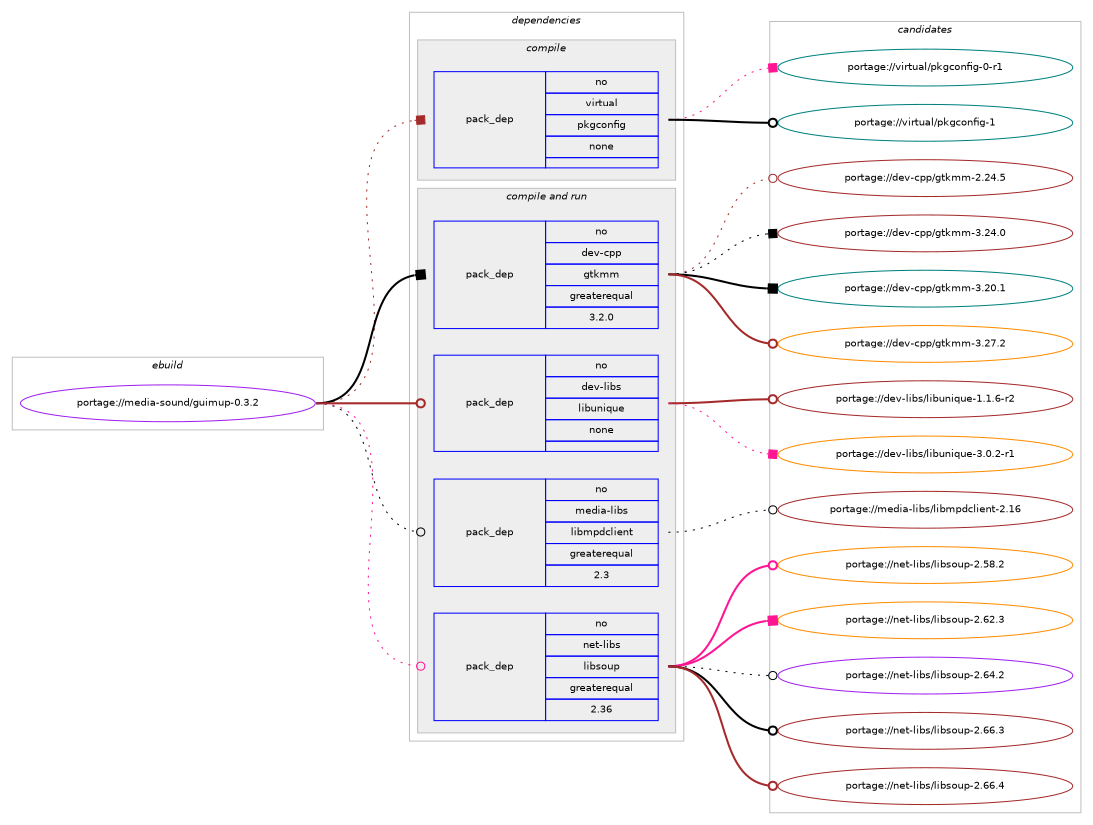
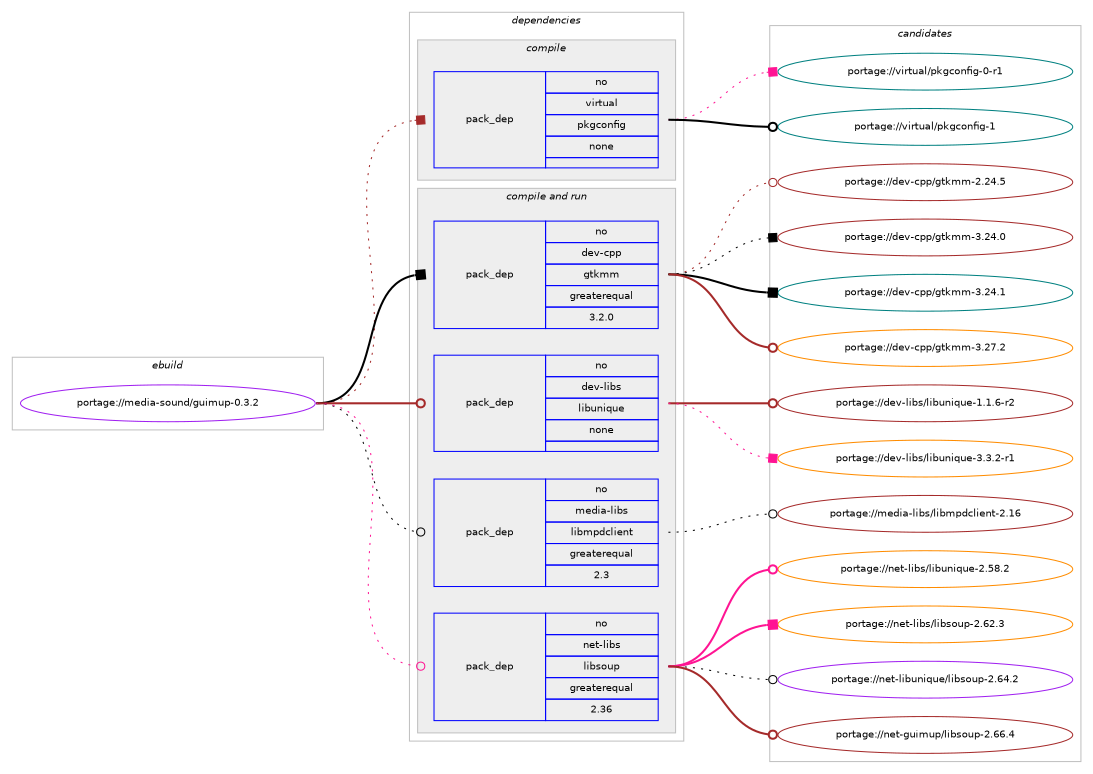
node "portage://dev-cpp/gtkmm-3.20.1": label "portage://dev-cpp/gtkmm-3.20.1" -> "portage://dev-cpp/gtkmm-3.24.1"
node "portage://dev-libs/libunique-3.0.2-r1": label "portage://dev-libs/libunique-3.0.2-r1" -> "portage://dev-libs/libunique-3.3.2-r1"
node "portage://net-libs/libsoup-2.58.2": label "portage://net-libs/libsoup-2.58.2" -> "portage://net-libs/libunique-2.58.2"
node "portage://net-libs/libsoup-2.64.2": label "portage://net-libs/libsoup-2.64.2" -> "portage://net-libunique/libsoup-2.64.2"
node "portage://net-libs/libsoup-2.66.3": removed
node "portage://net-libs/libsoup-2.66.4": label "portage://net-libs/libsoup-2.66.4" -> "portage://net-guimup/libsoup-2.66.4"
